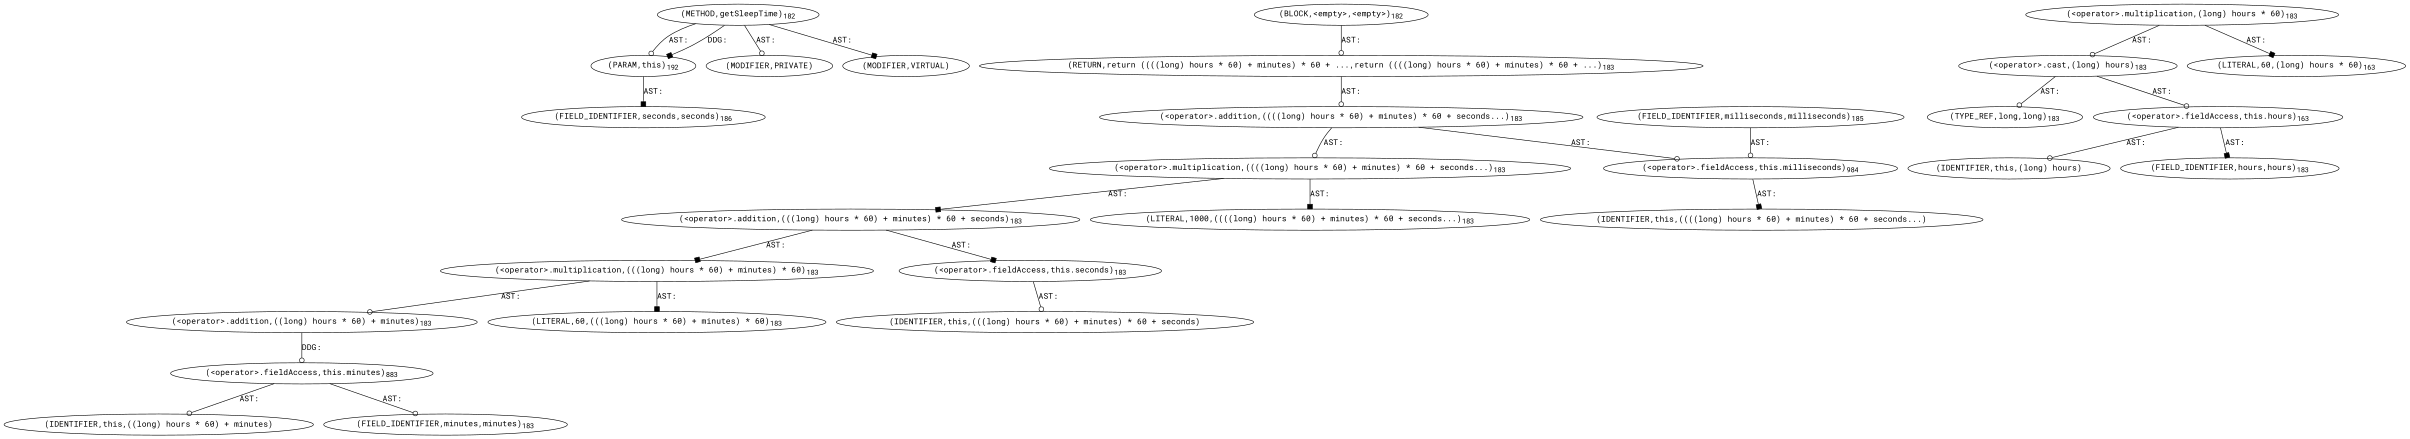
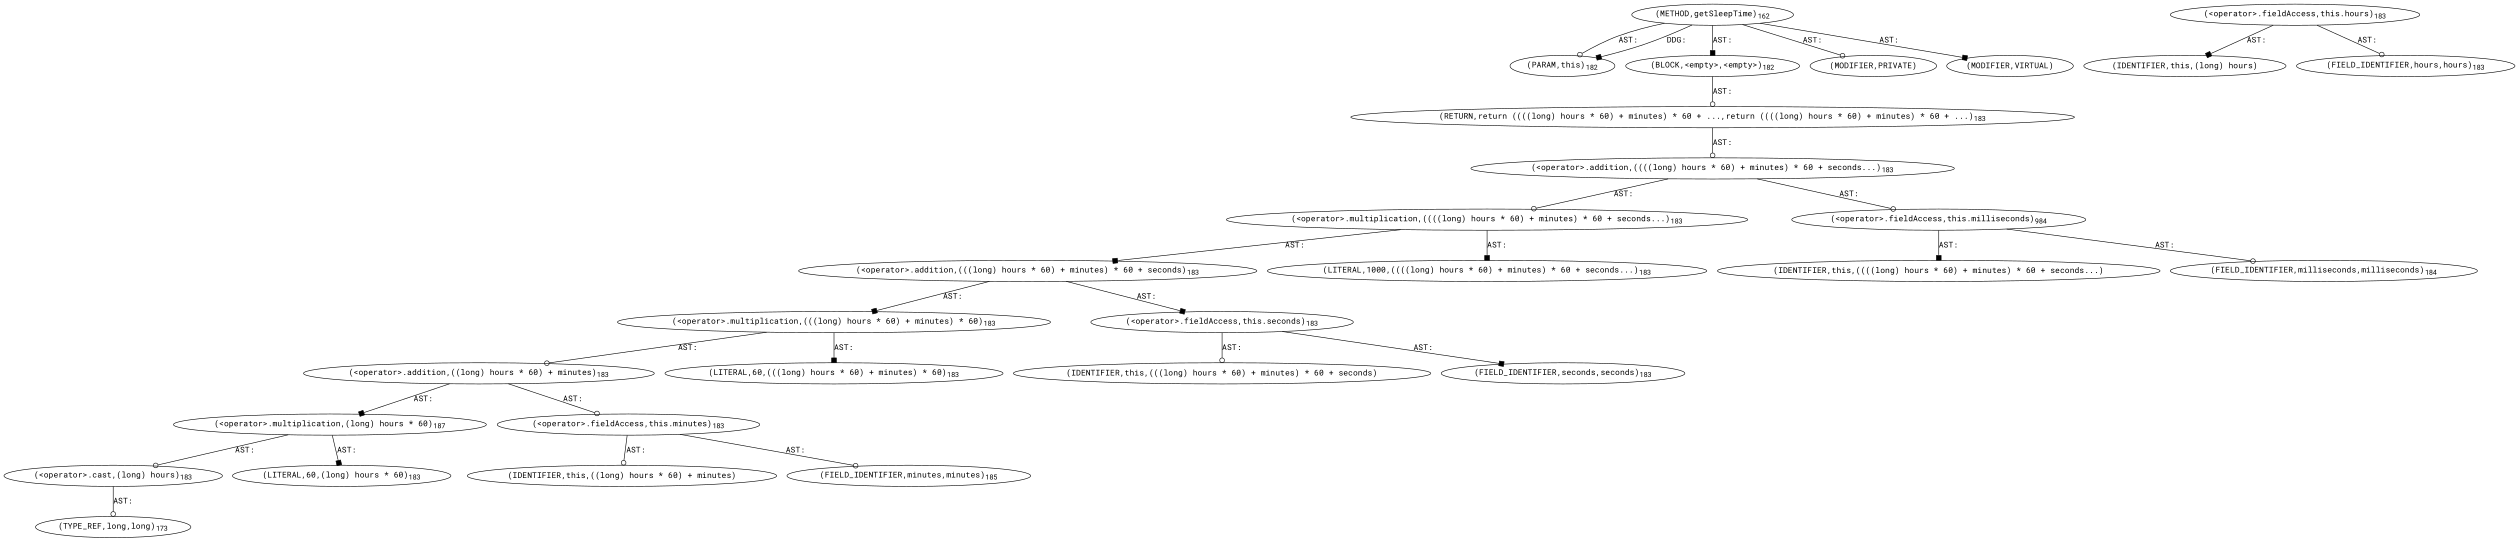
node "(METHOD,getSleepTime)": text "182" -> "162"
node "(<operator>.multiplication,(long) hours * 60)": text "183" -> "187"
edge "(METHOD,getSleepTime)" -> "(BLOCK,<empty>,<empty>)": added, label "AST:"
node "(PARAM,this)": text "192" -> "182"
node "(LITERAL,60,(long) hours * 60)": text "163" -> "183"
edge "(PARAM,this)" -> "(FIELD_IDENTIFIER,seconds,seconds)": now "(<operator>.fieldAccess,this.seconds)" -> "(FIELD_IDENTIFIER,seconds,seconds)"
edge "(<operator>.cast,(long) hours)" -> "(<operator>.fieldAccess,this.hours)": removed, label "AST:"
node "(FIELD_IDENTIFIER,seconds,seconds)": text "186" -> "183"
node "(FIELD_IDENTIFIER,milliseconds,milliseconds)": text "185" -> "184"
node "(TYPE_REF,long,long)": text "183" -> "173"
node "(<operator>.fieldAccess,this.hours)": text "163" -> "183"
edge "(FIELD_IDENTIFIER,milliseconds,milliseconds)" -> "(<operator>.fieldAccess,this.milliseconds)": reversed
edge "(<operator>.fieldAccess,this.hours)" -> "(FIELD_IDENTIFIER,hours,hours)": arrowhead box -> odot
edge "(<operator>.fieldAccess,this.hours)" -> "(IDENTIFIER,this,(long) hours)": arrowhead odot -> box
edge "(<operator>.addition,((long) hours * 60) + minutes)" -> "(<operator>.fieldAccess,this.minutes)": label "DDG: " -> "AST: "
node "(<operator>.fieldAccess,this.minutes)": text "883" -> "183"
edge "(<operator>.addition,((long) hours * 60) + minutes)" -> "(<operator>.multiplication,(long) hours * 60)": added, label "AST:"
node "(FIELD_IDENTIFIER,minutes,minutes)": text "183" -> "185"
